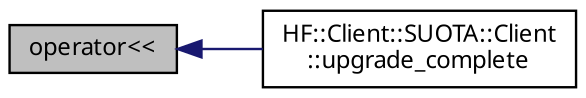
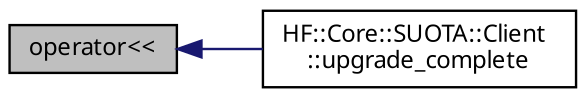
node "HF::Client::SUOTA::Client ::upgrade_complete": label "HF::Client::SUOTA::Client ::upgrade_complete" -> "HF::Core::SUOTA::Client ::upgrade_complete"
